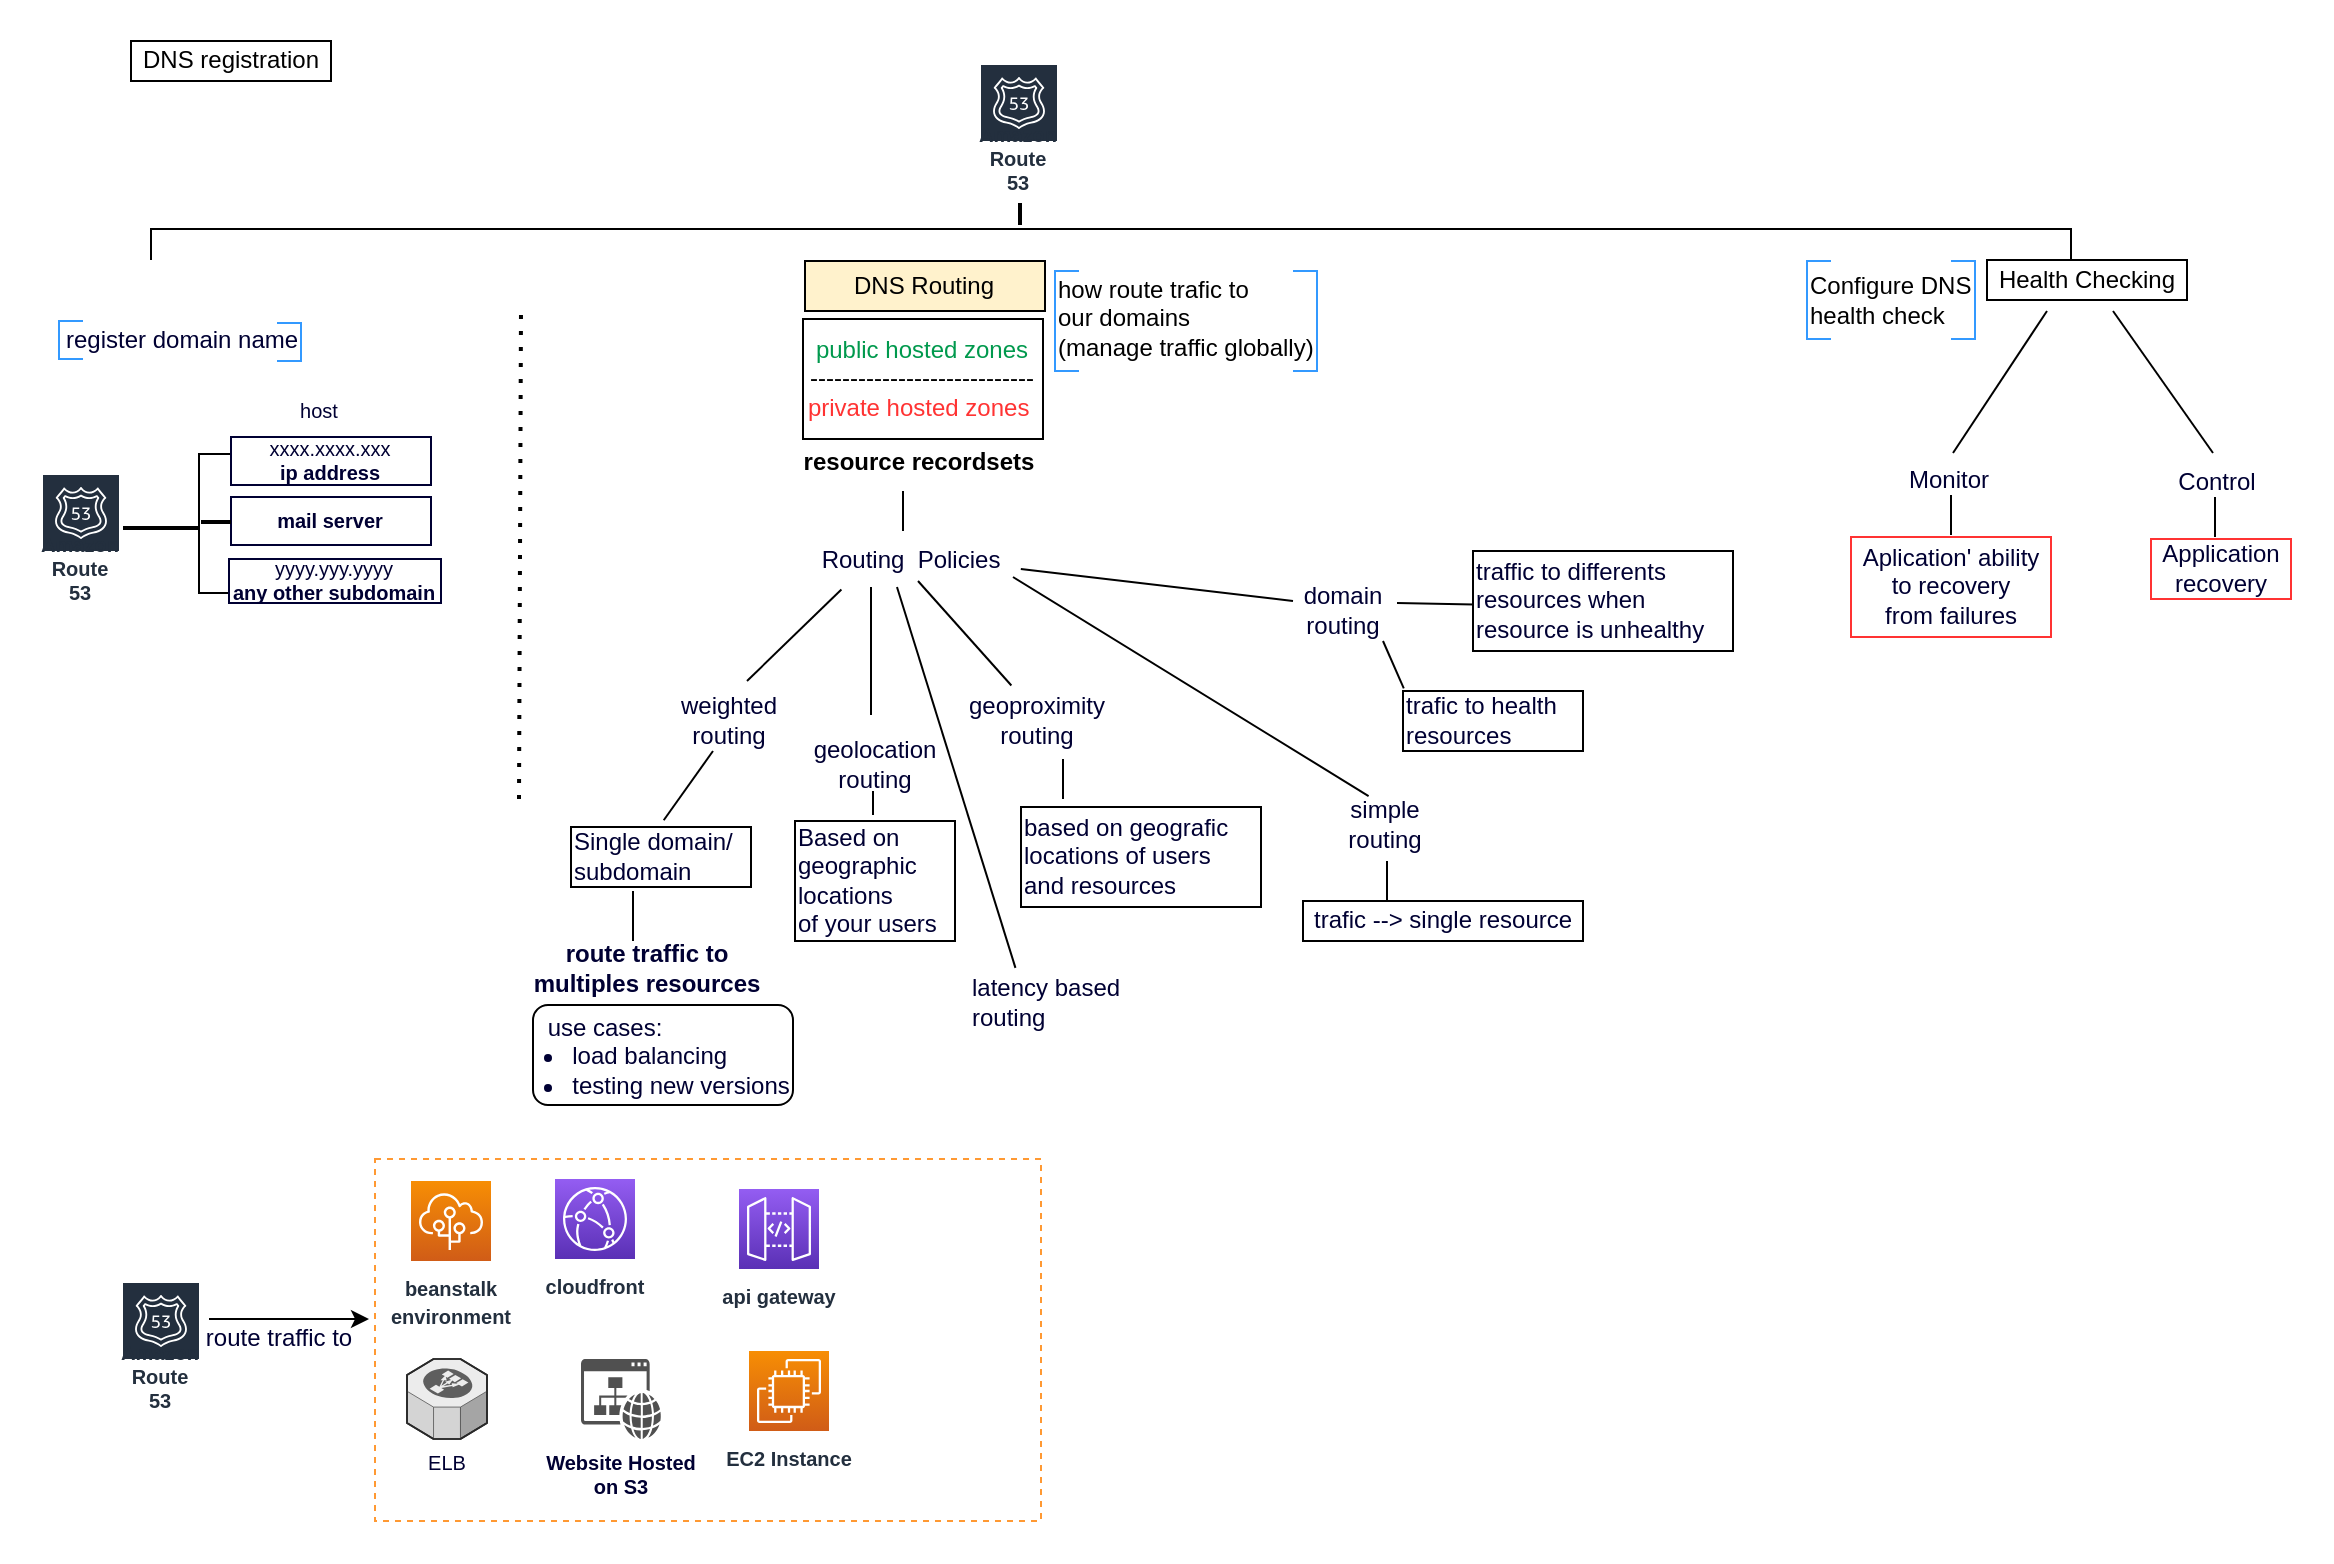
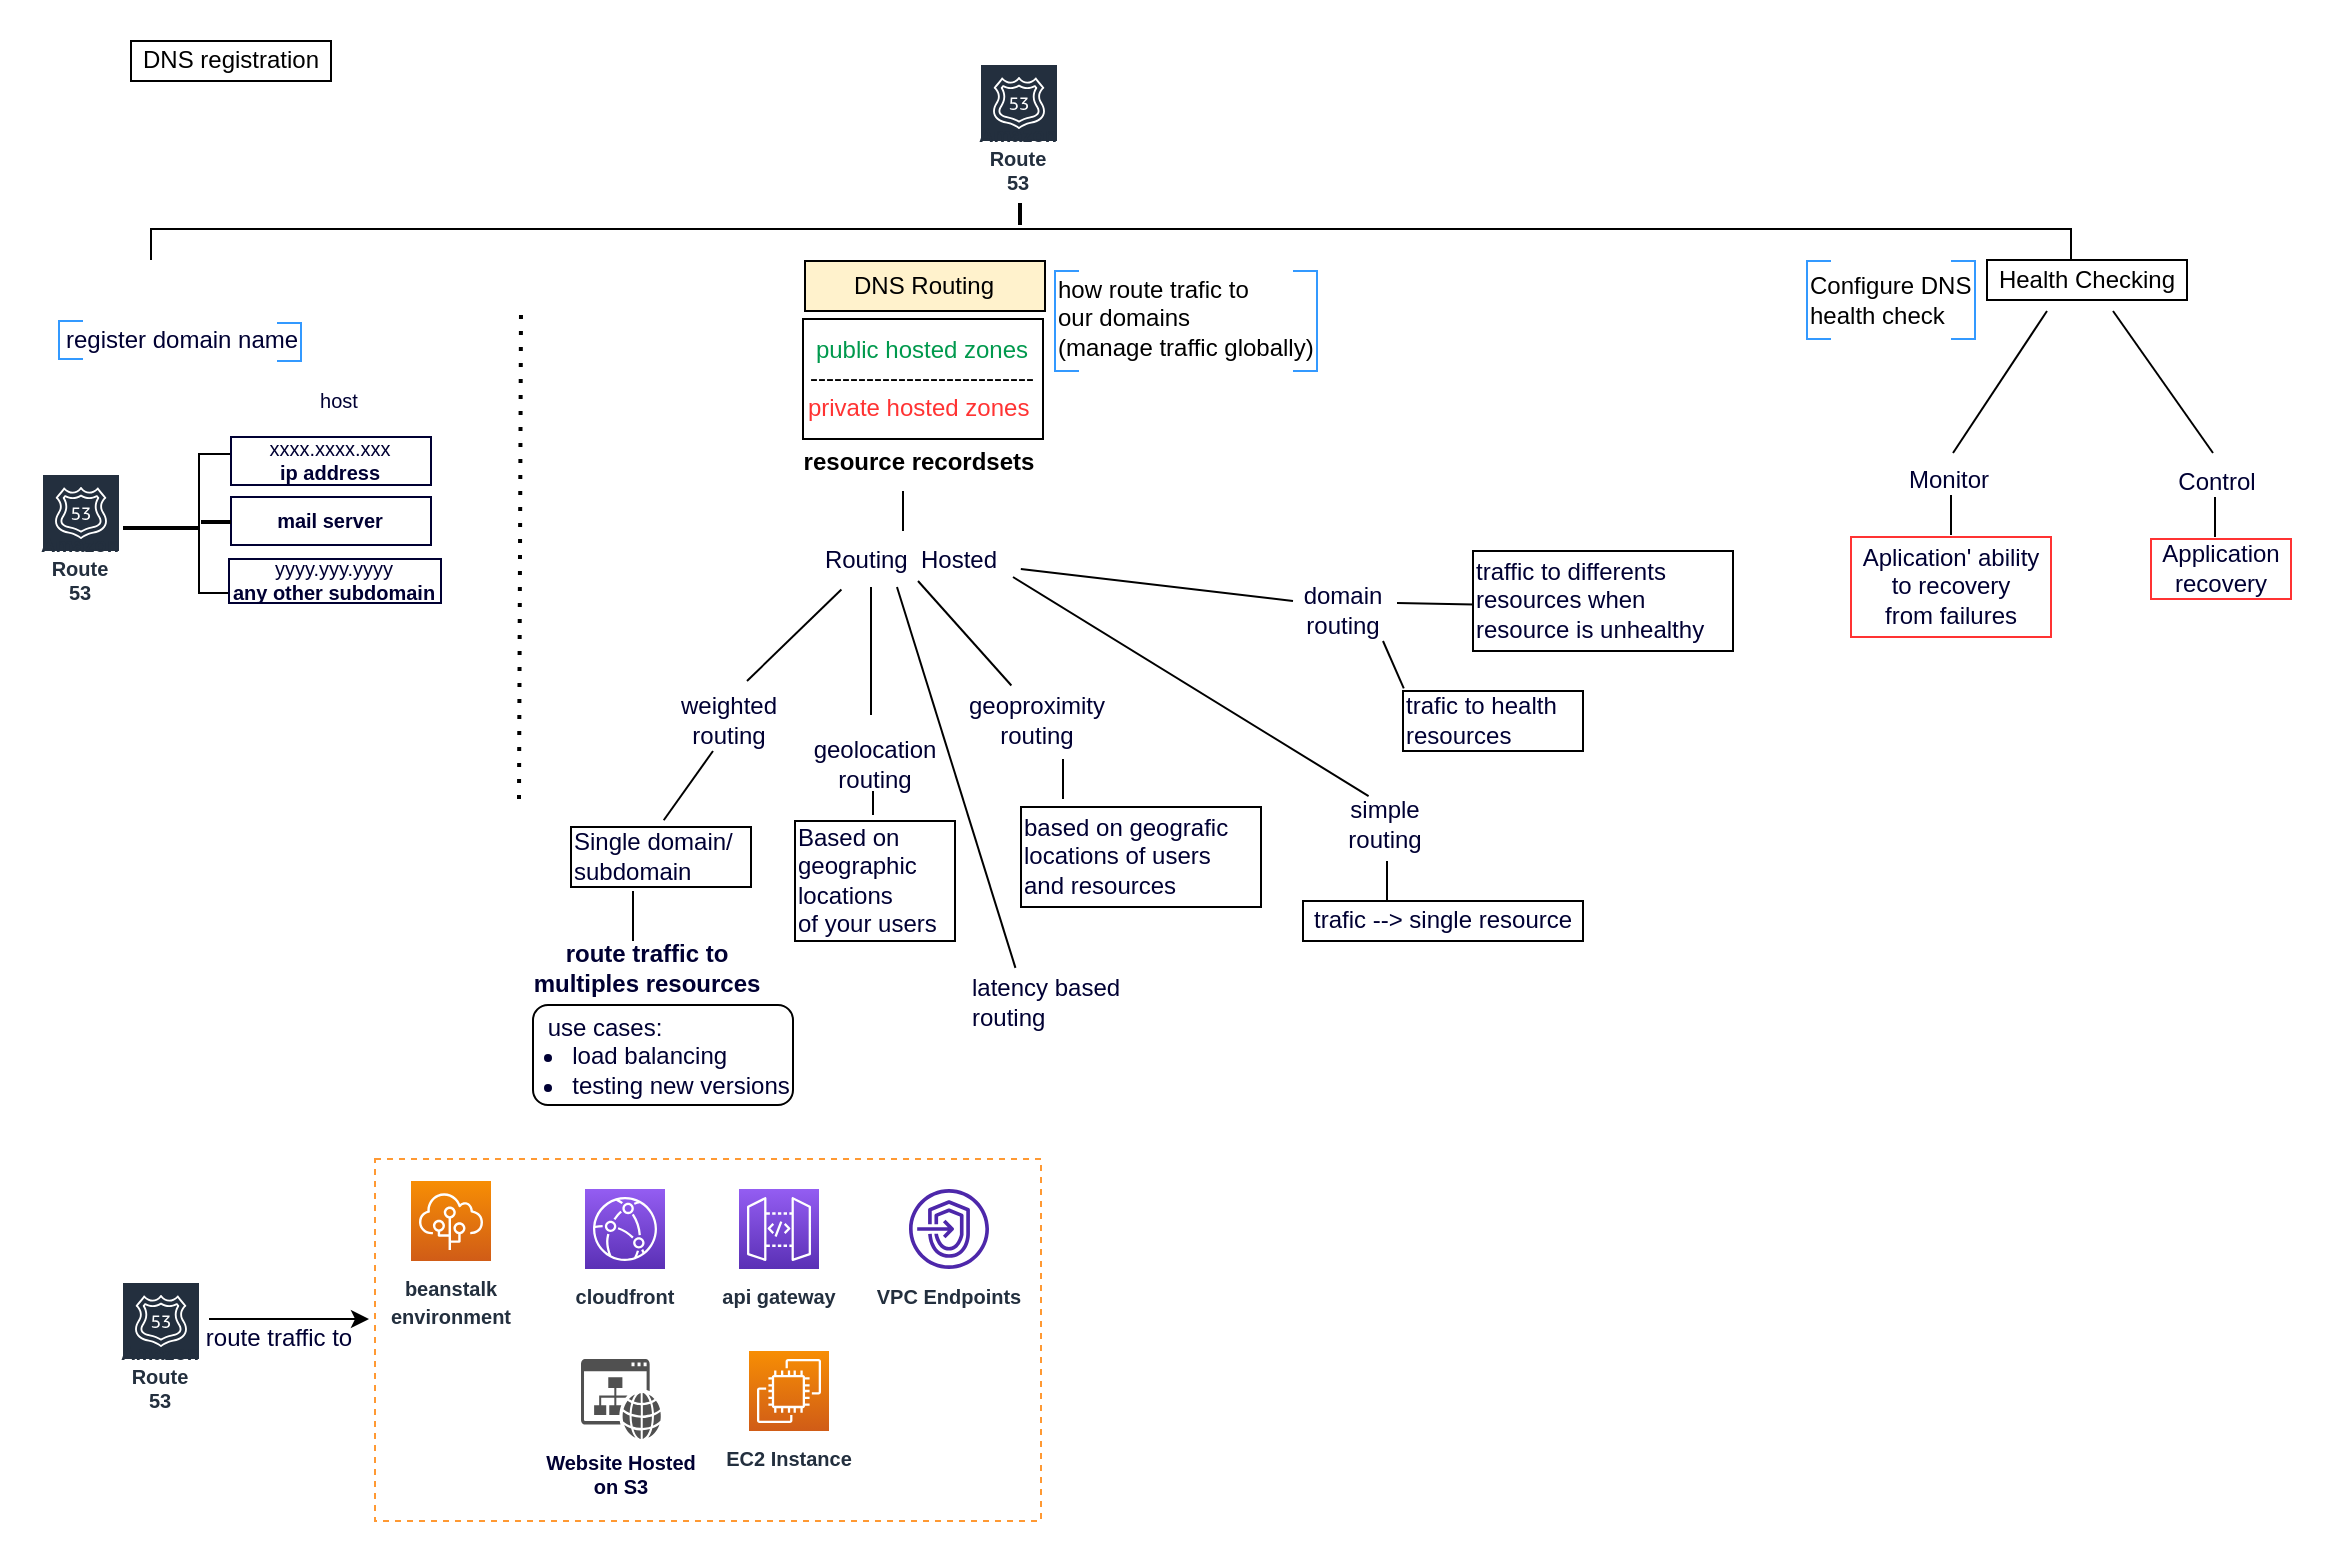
node "host": moved (319, 411) -> (339, 401)
node "Routing Policies": label "Routing Policies" -> "Routing Hosted"
node "cloudfront": moved (595, 1219) -> (625, 1229)
node "VPC Endpoints": added
node "ELB": removed
